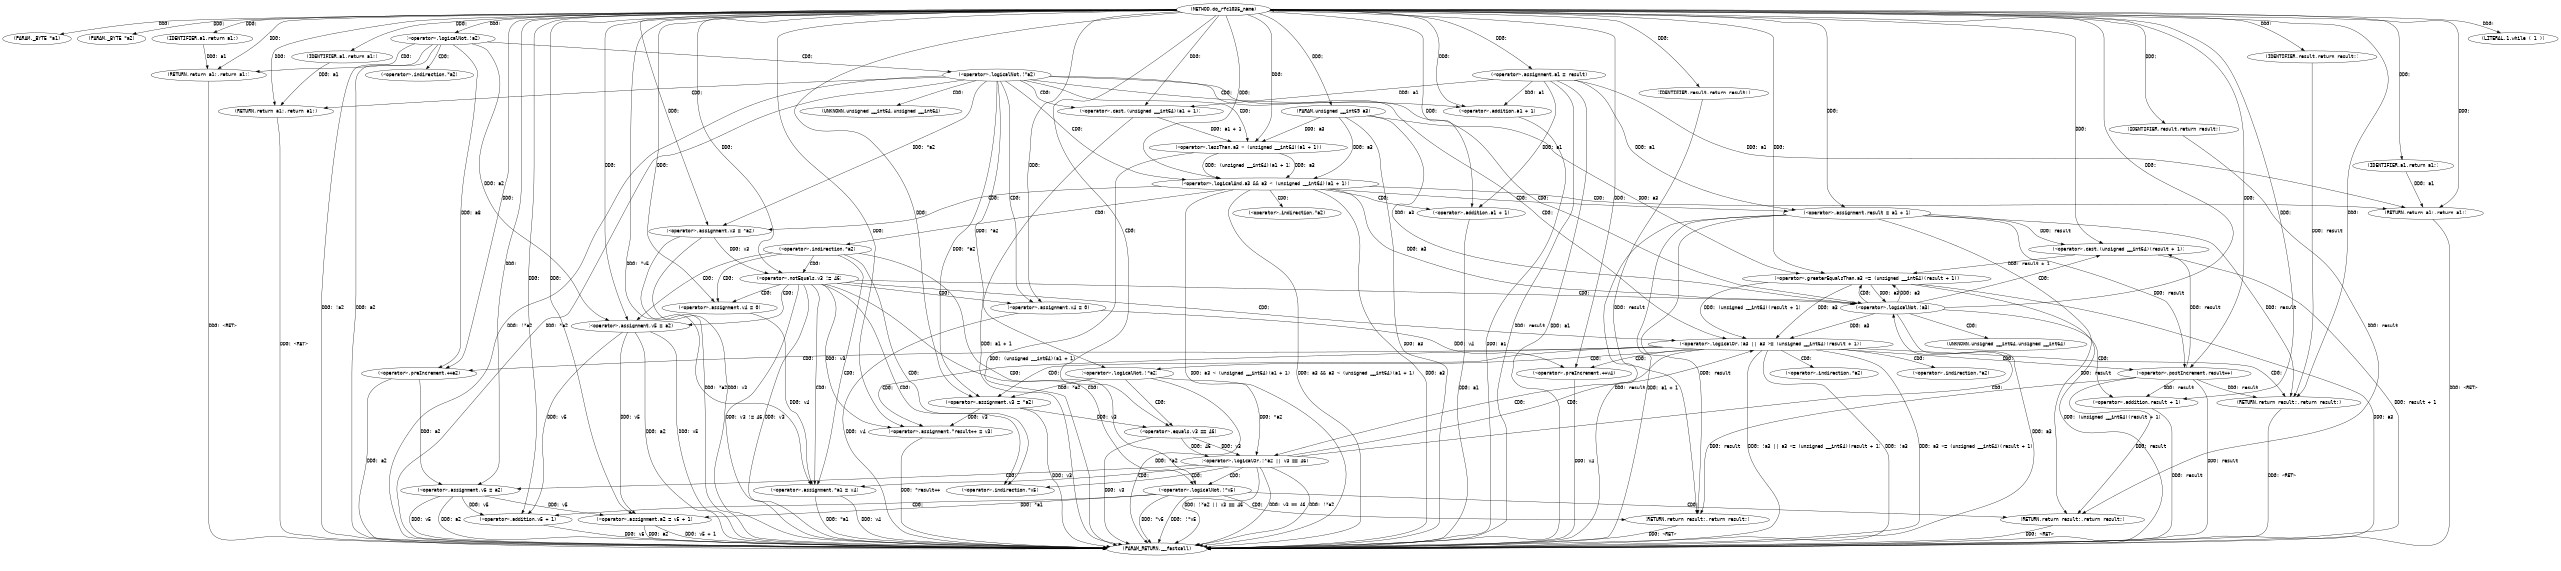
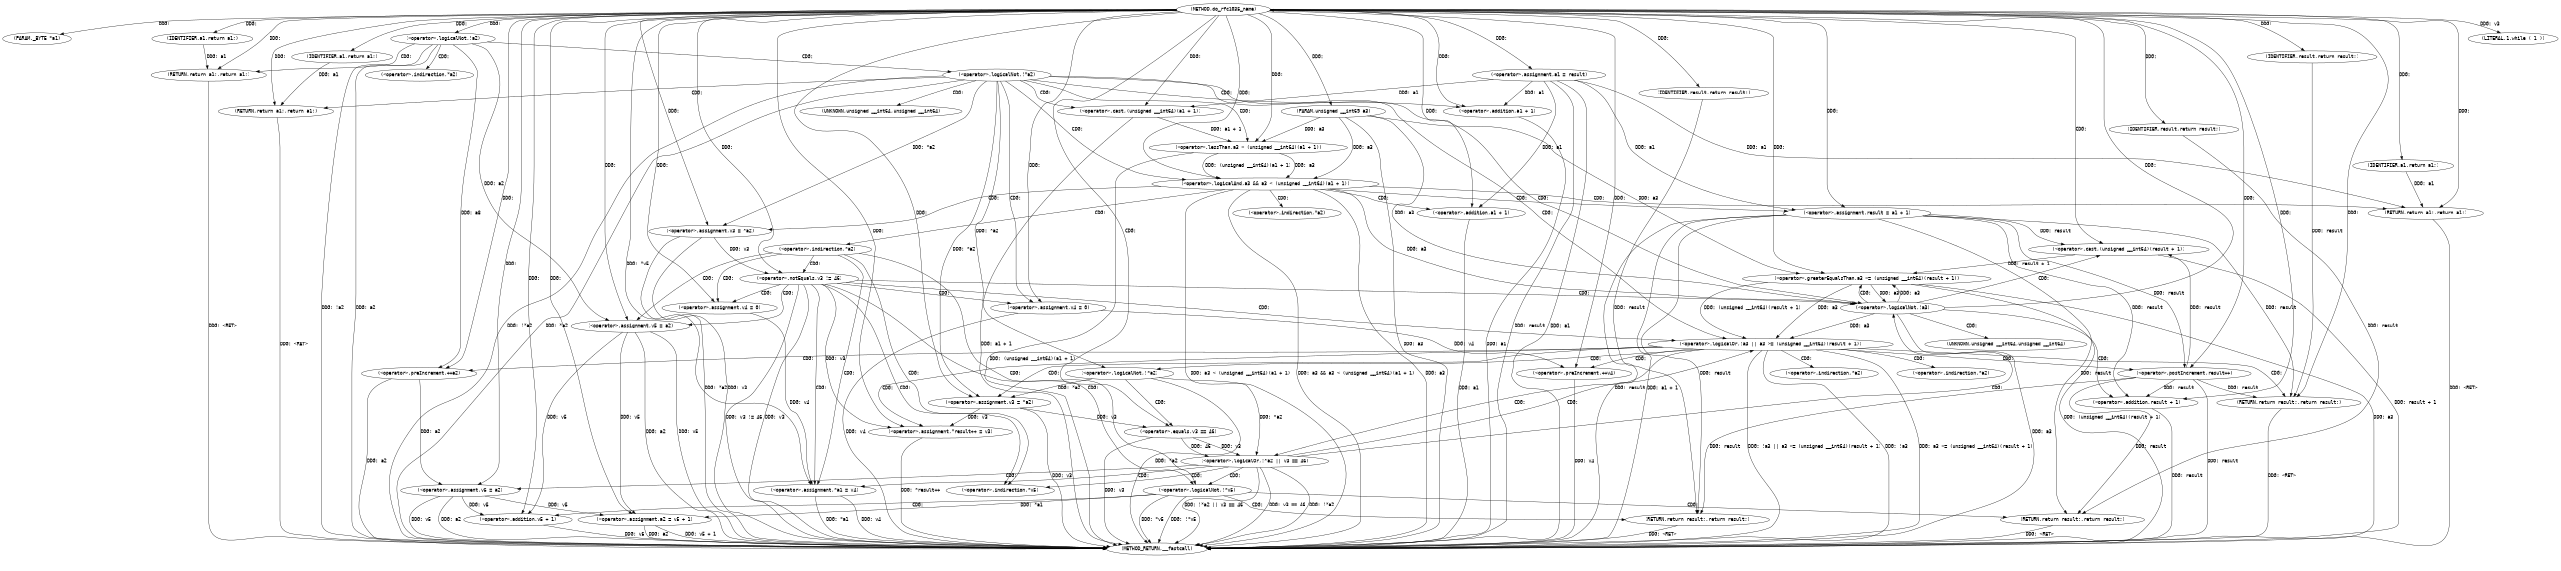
edge "(METHOD,do_rfc1035_name)" -> "(LITERAL,1,while ( 1 ))": label "DDG: " -> "DDG: v3"
node "(PARAM,_BYTE *a2)": removed
edge "(METHOD,do_rfc1035_name)" -> "(<operator>.cast,(unsigned __int64)(result + 1))": label "DDG: " -> "CDG: "
edge "(<operator>.assignment,result = a1 + 1)" -> "(<operator>.addition,result + 1)": added, label "DDG: result"
node "(PARAM_RETURN,__fastcall)": label "(PARAM_RETURN,__fastcall)" -> "(METHOD_RETURN,__fastcall)"
